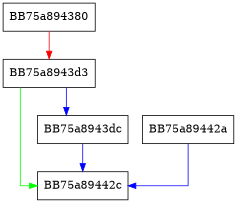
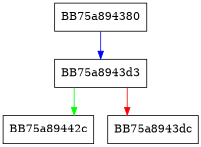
edge "BB75a894380" -> "BB75a8943d3": color red -> blue
edge "BB75a8943d3" -> "BB75a8943dc": color blue -> red
node "BB75a89442a": removed
edge "BB75a8943dc" -> "BB75a89442c": removed
